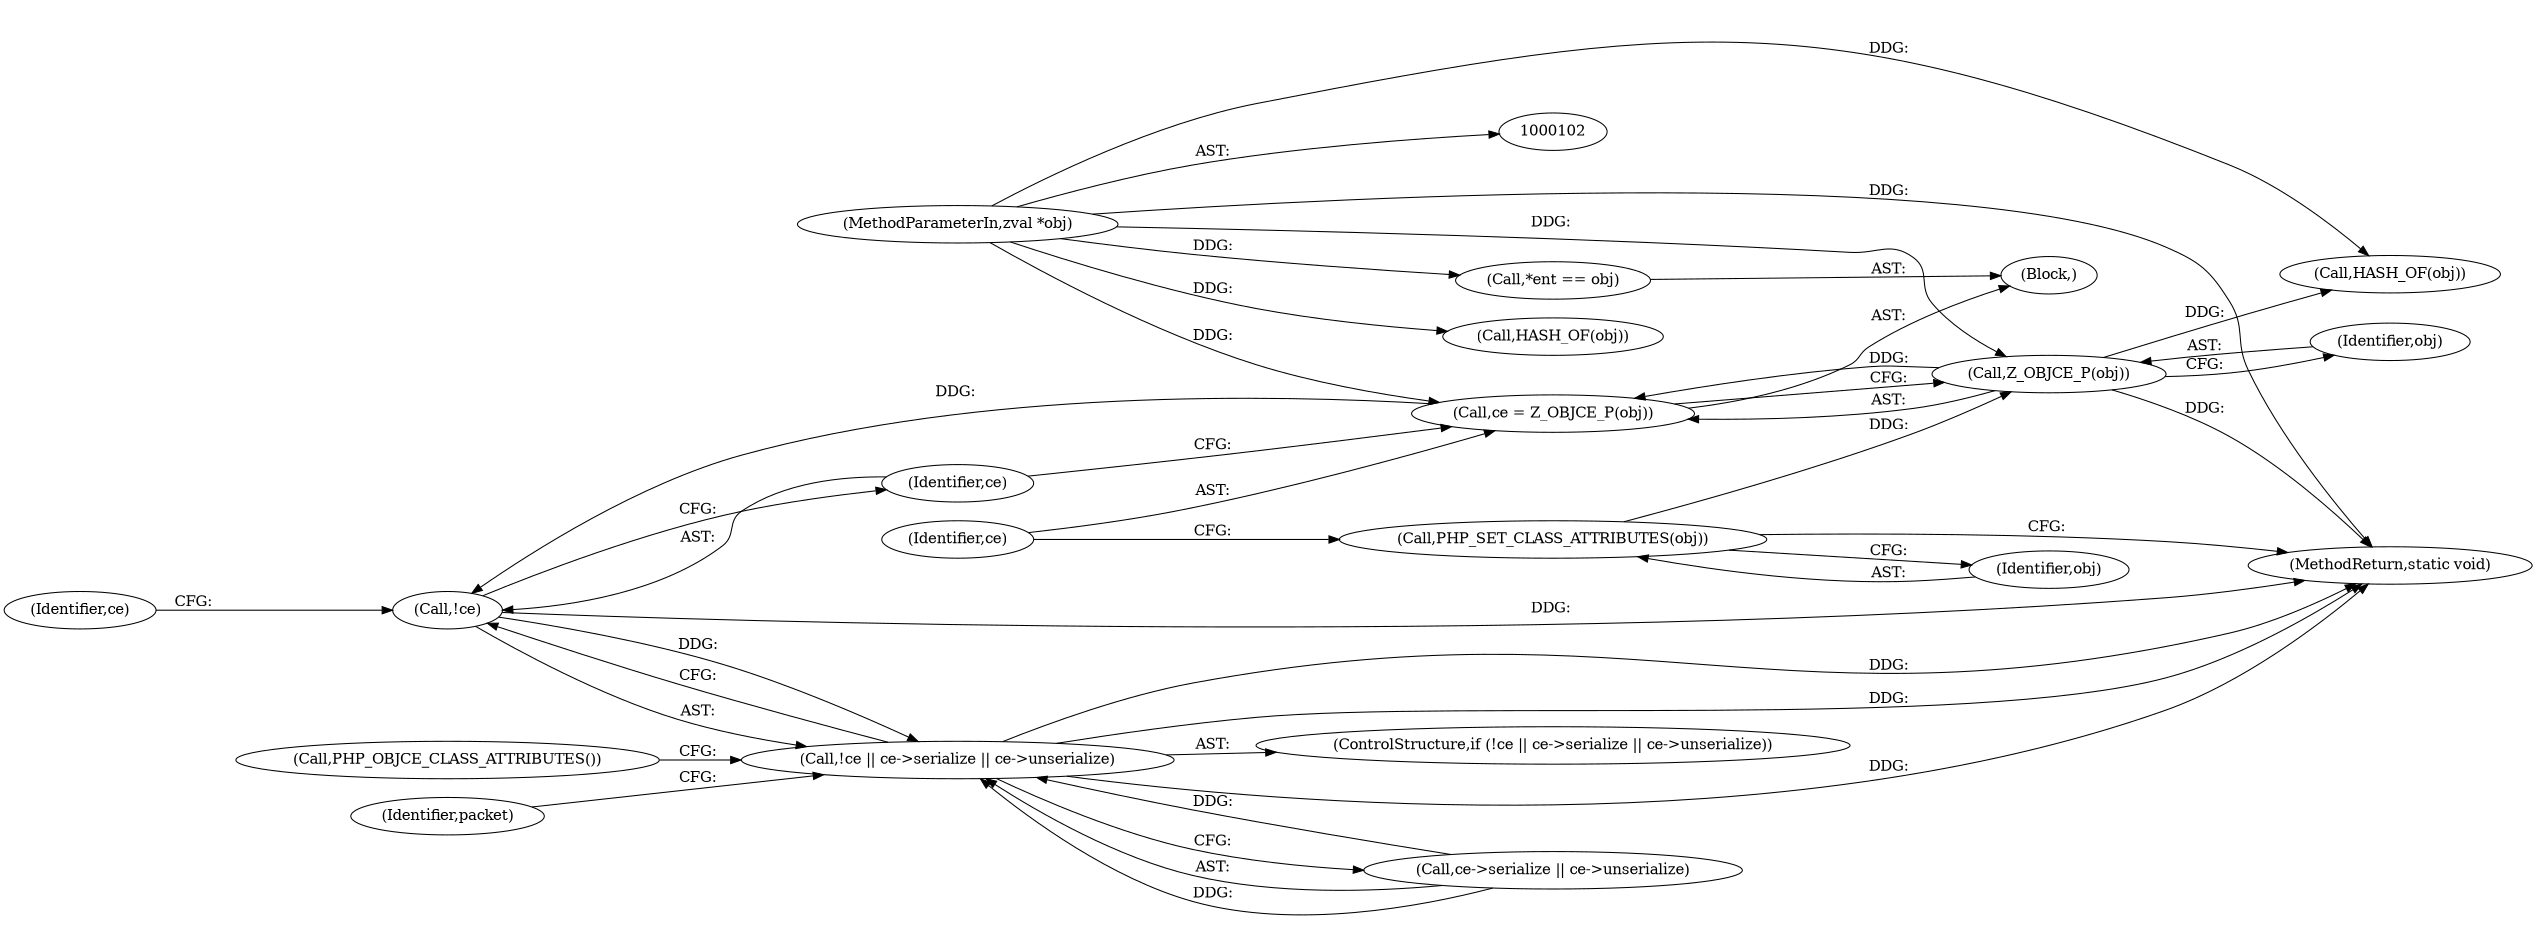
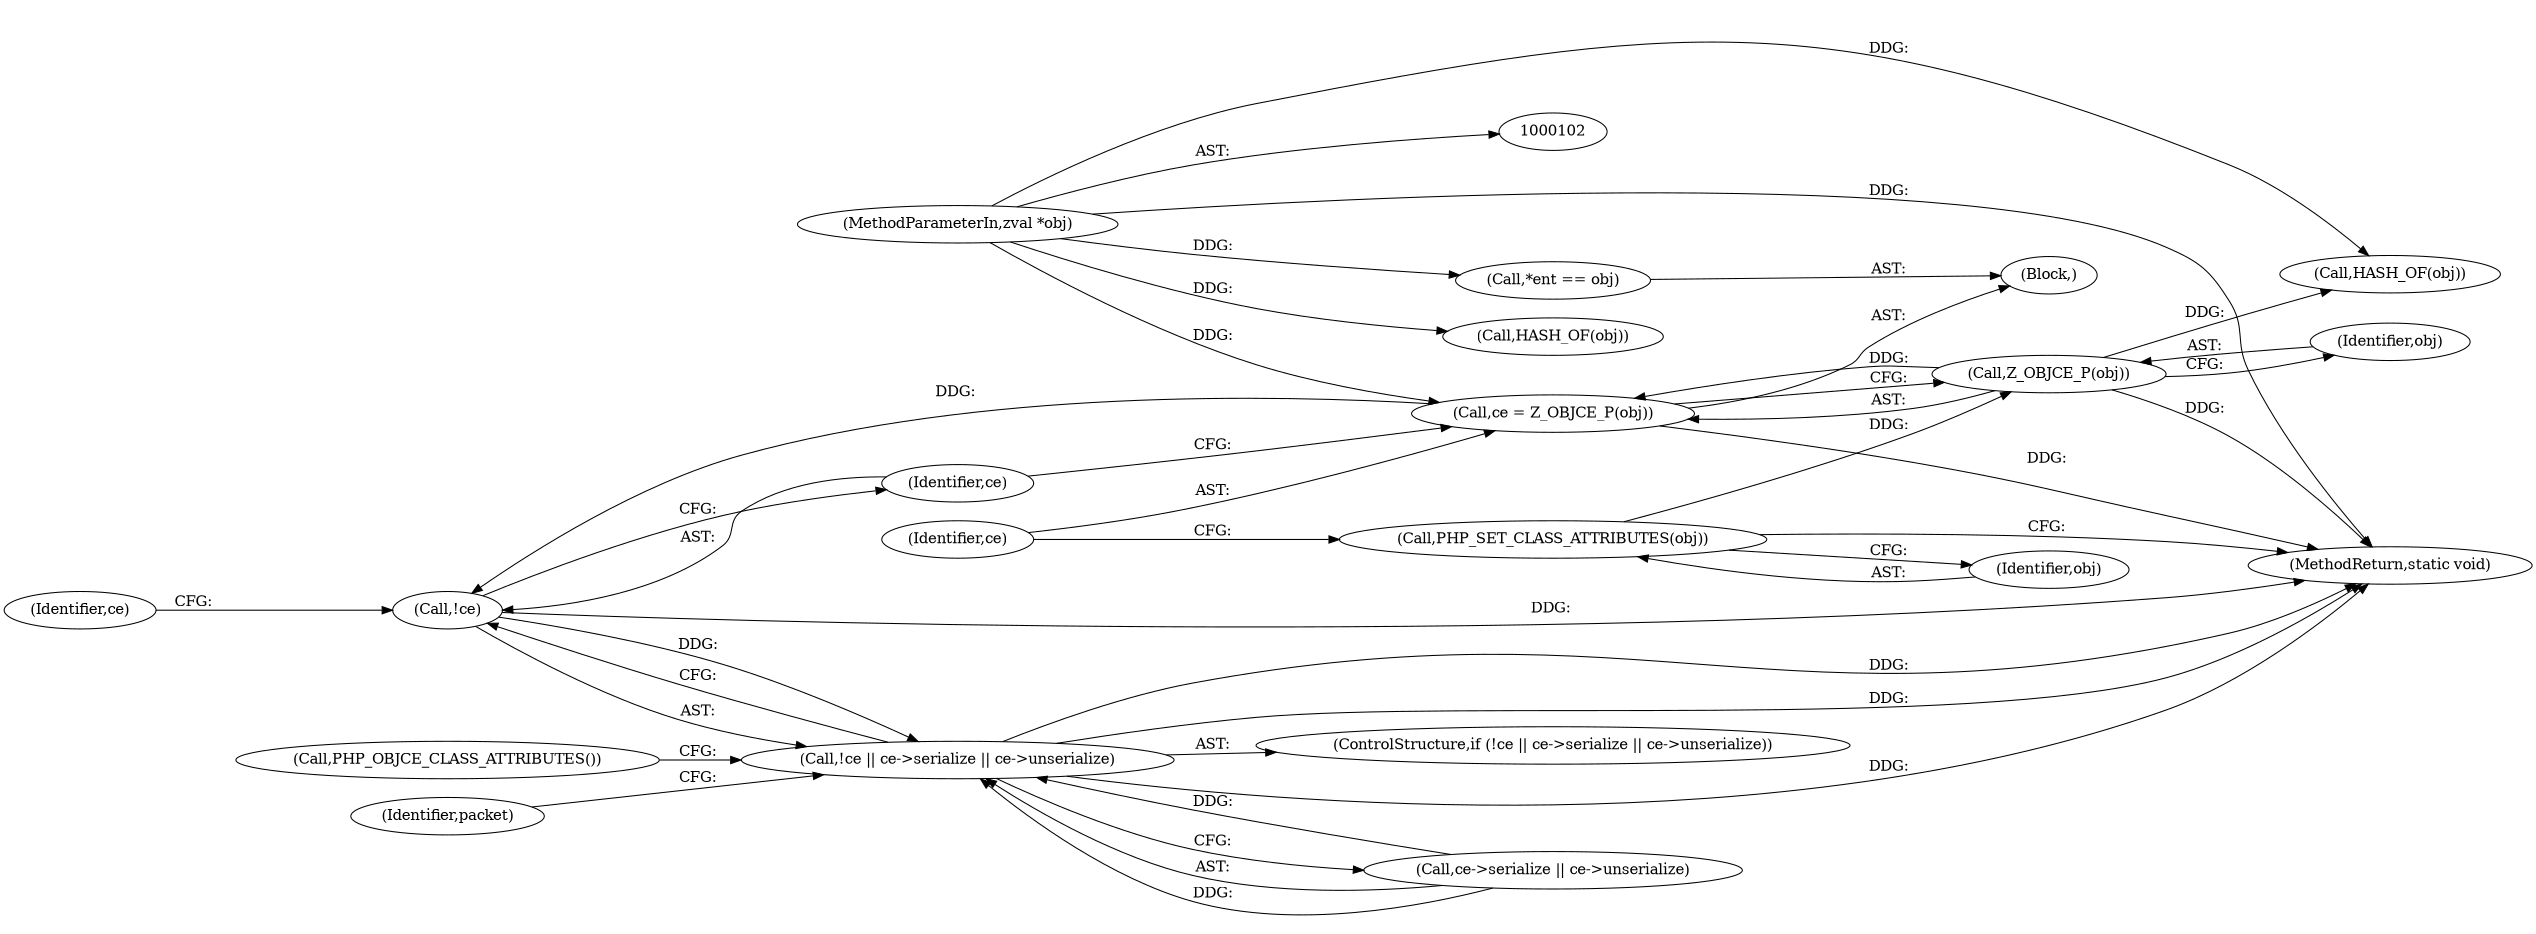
edge "(MethodParameterIn,zval *obj)" -> "(Call,Z_OBJCE_P(obj))": removed, label "DDG:"
edge "(Call,ce = Z_OBJCE_P(obj))" -> "(MethodReturn,static void)": added, label "DDG:"
